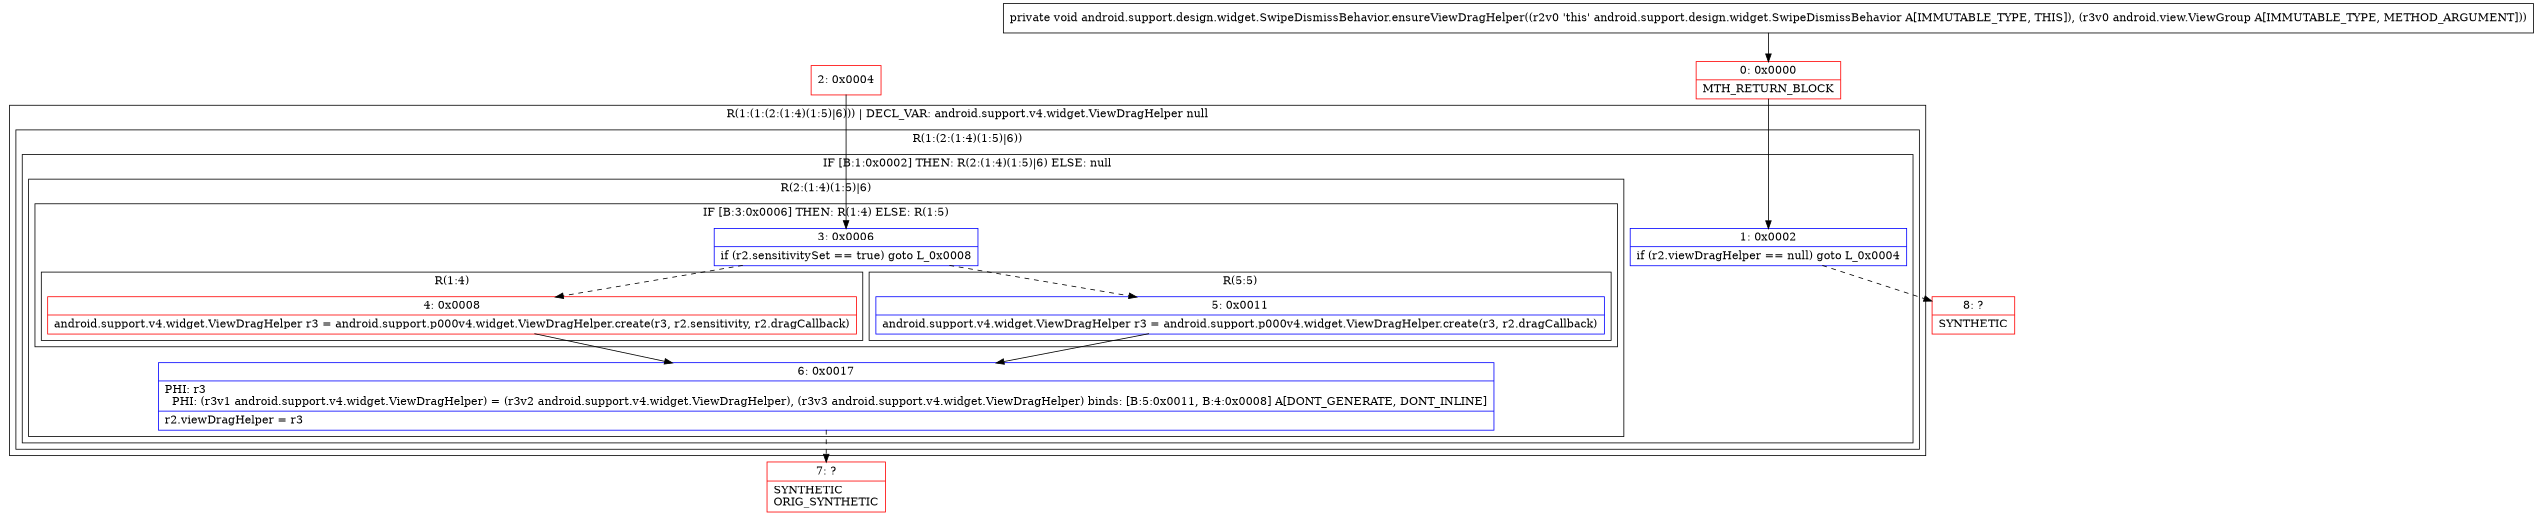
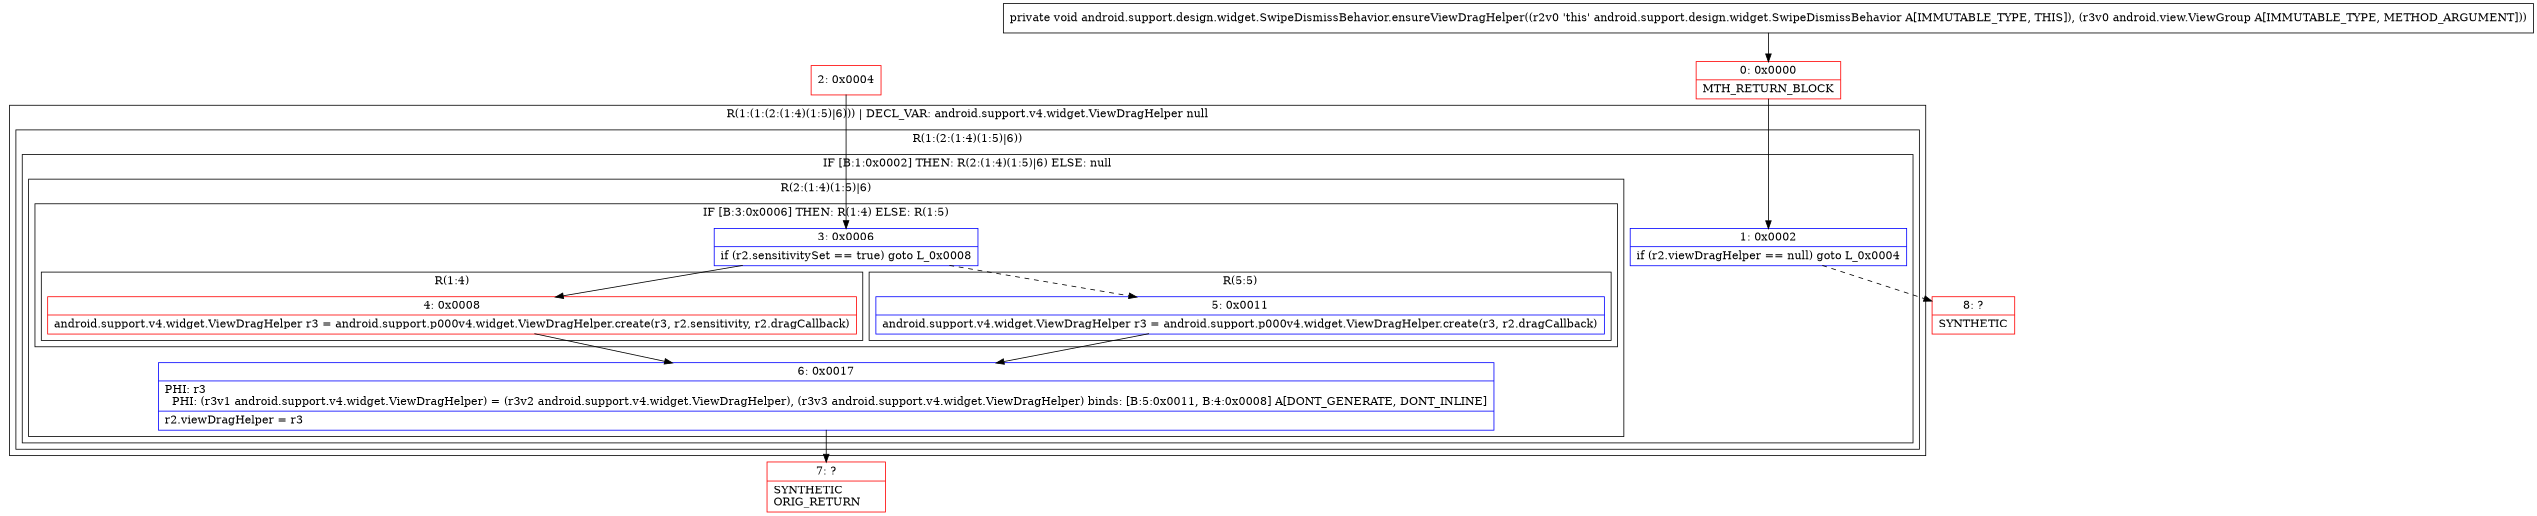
edge "3: 0x0006" -> "4: 0x0008": style dashed -> solid
edge "6: 0x0017" -> "7: ?": style dashed -> solid
node "7: ?": text "ORIG_SYNTHETIC" -> "ORIG_RETURN"
